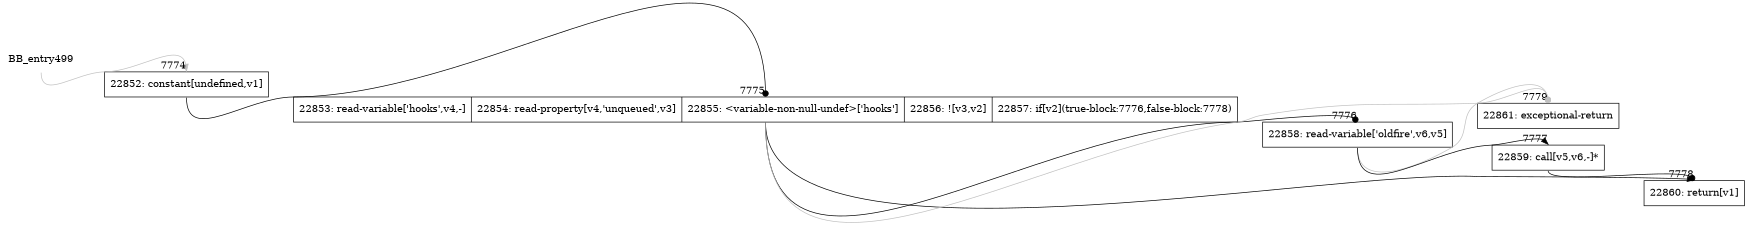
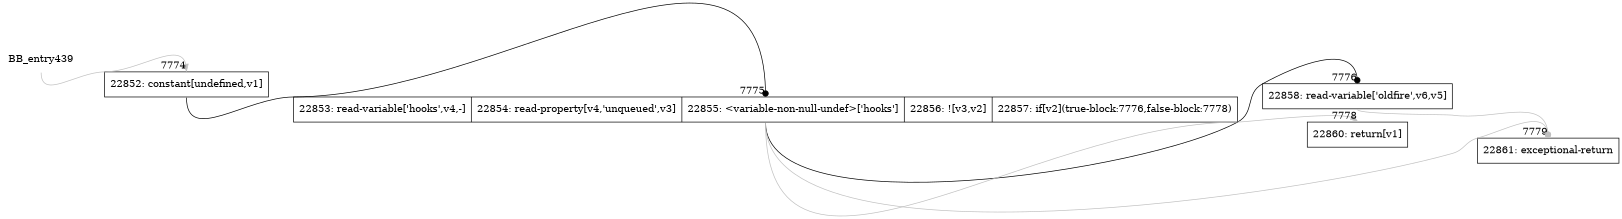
node "BB_entry499": label "BB_entry499" -> "BB_entry439"
node "22859: call[v5,v6,-]*": removed
edge "22853: read-variable['hooks',v4,-]" -> "22860: return[v1]": color black -> gray
